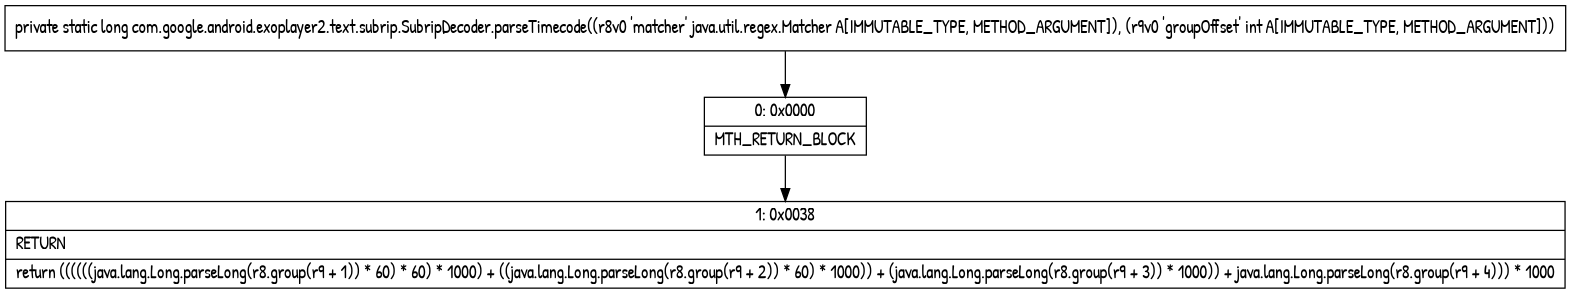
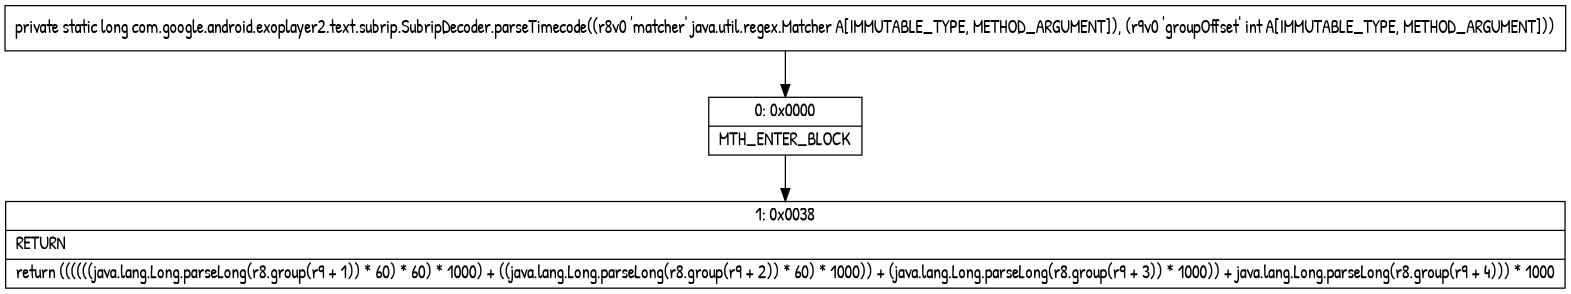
node "0: 0x0000": text "MTH_RETURN_BLOCK" -> "MTH_ENTER_BLOCK"
